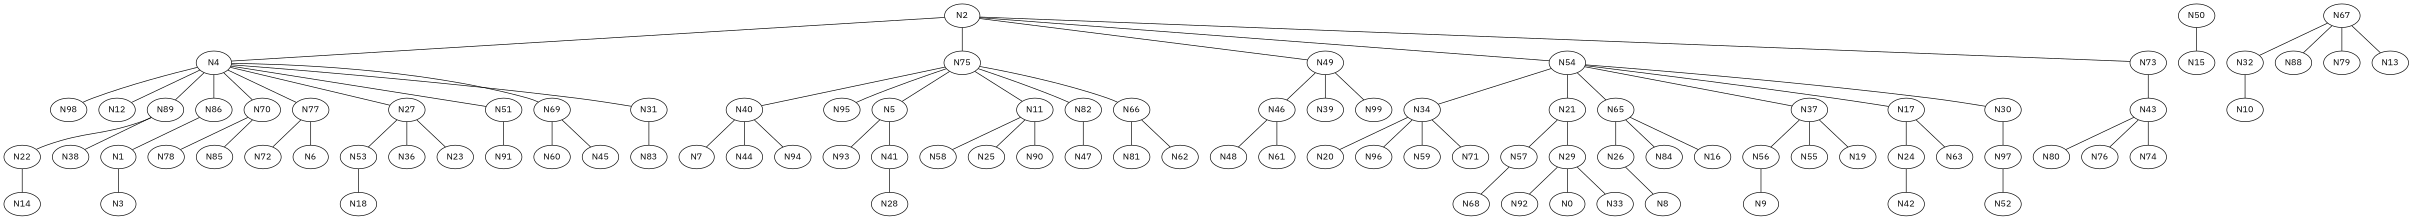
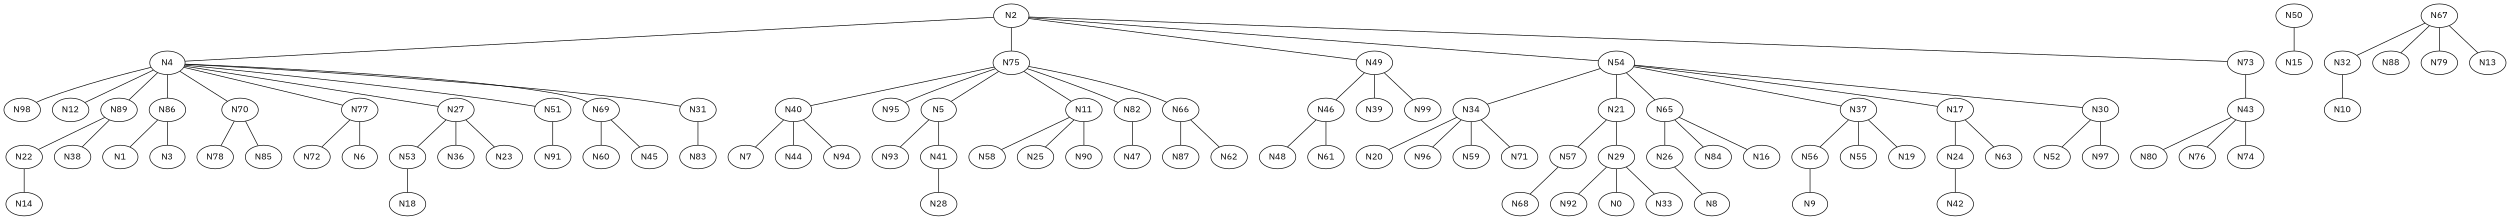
node "N81": label "N81" -> "N87"
edge "N1" -- "N3": now "N86" -- "N3"
edge "N97" -- "N52": now "N30" -- "N52"
